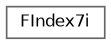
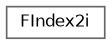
node "FIndex7i": label "FIndex7i" -> "FIndex2i"
